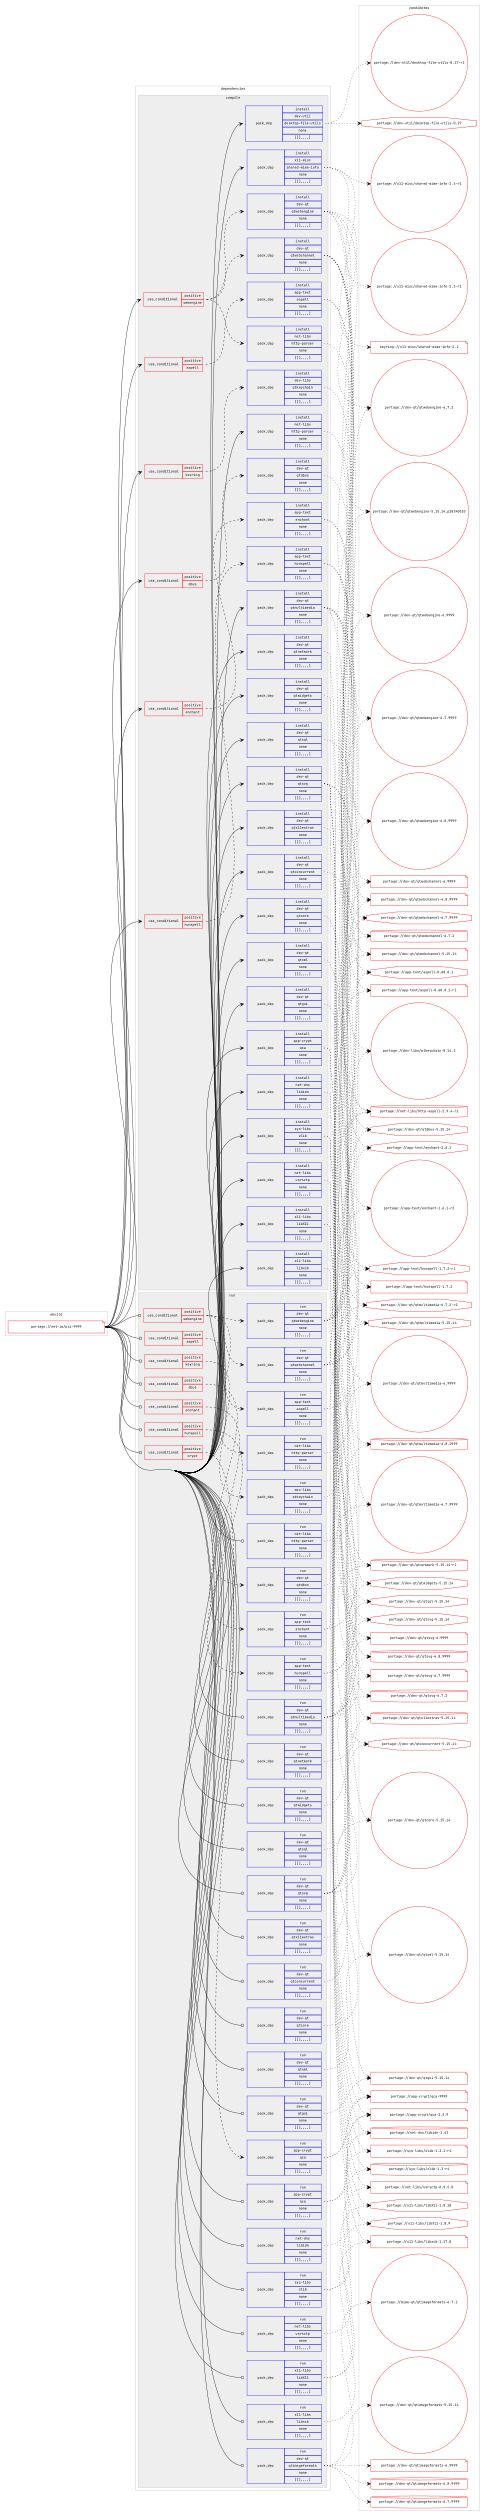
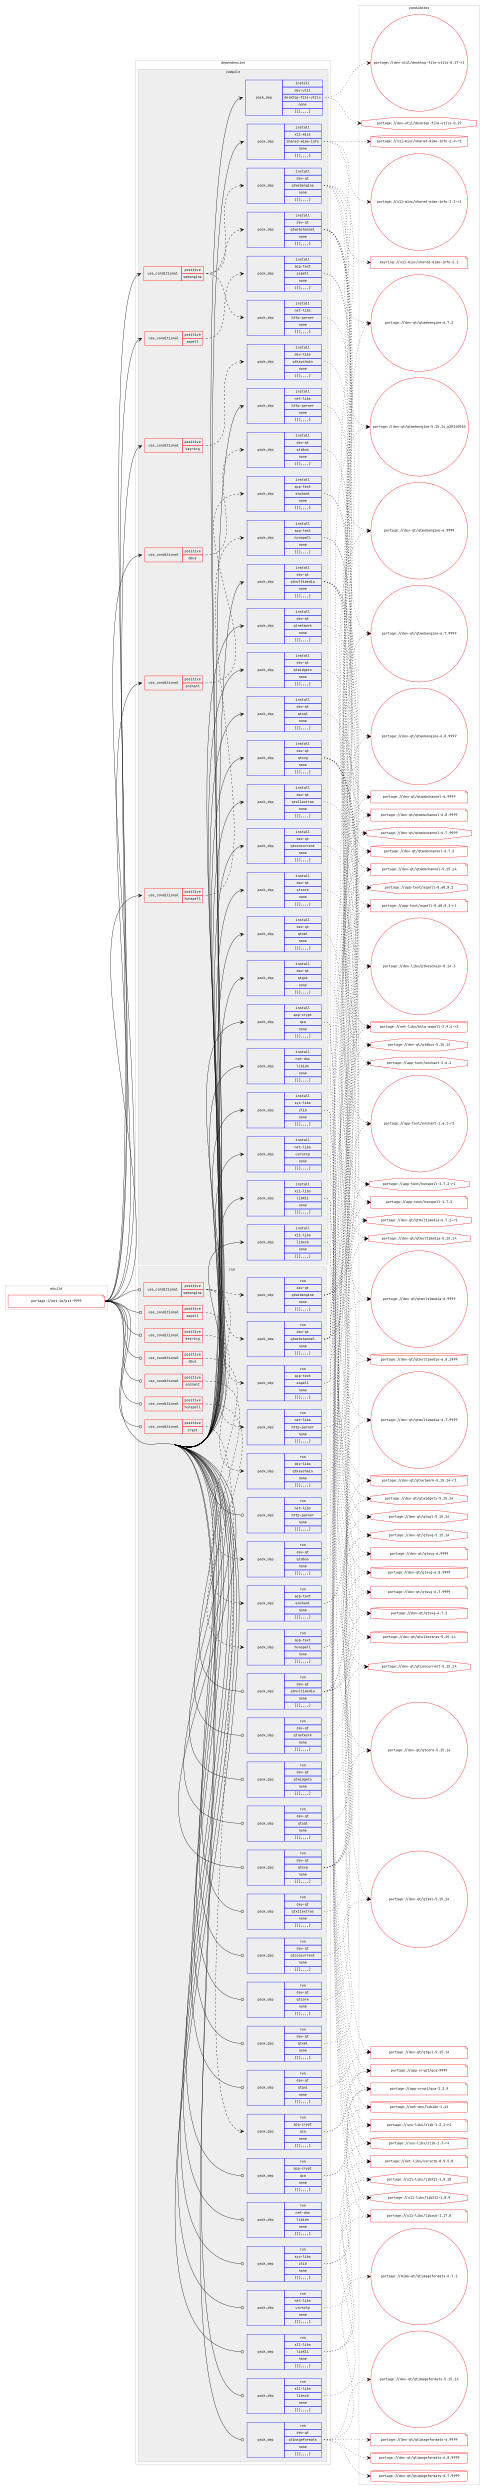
node "portage://x11-misc/shared-mime-info-2.4-r1": shape circle -> cylinder
